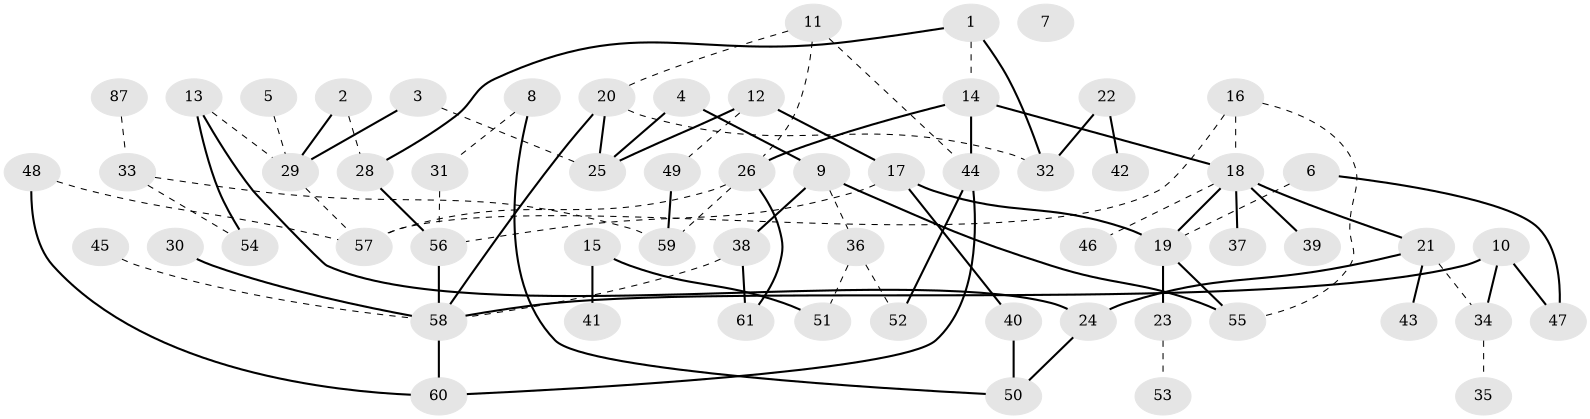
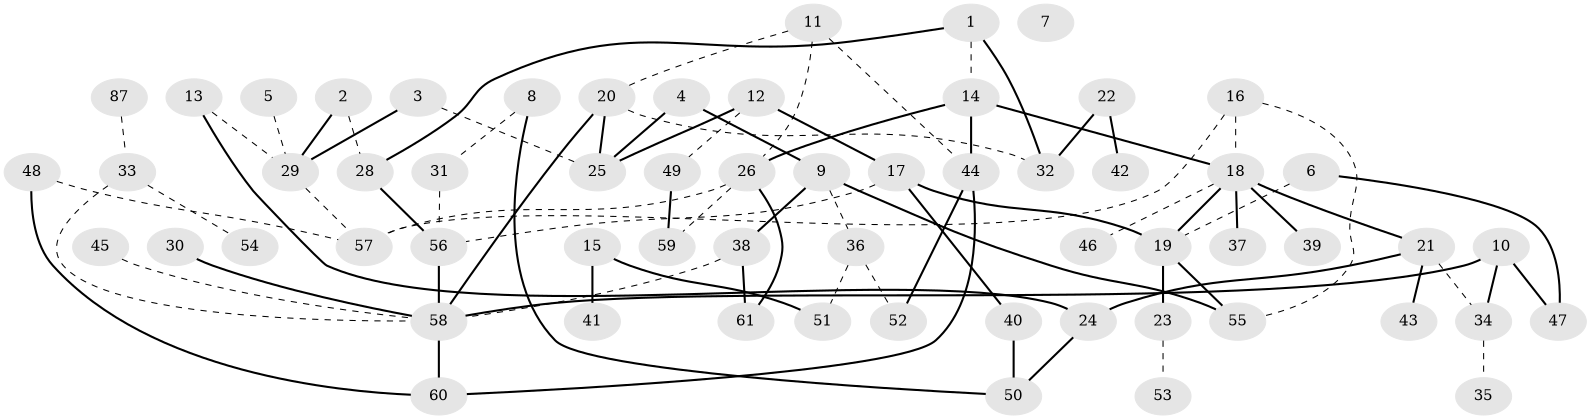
edge "13" -- "54": removed
edge "33" -- "59": now "33" -- "58"
